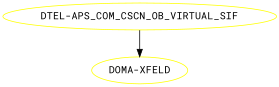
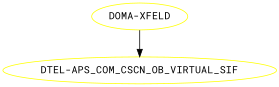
edge "DTEL-APS_COM_CSCN_OB_VIRTUAL_SIF" -> "DOMA-XFELD": reversed
